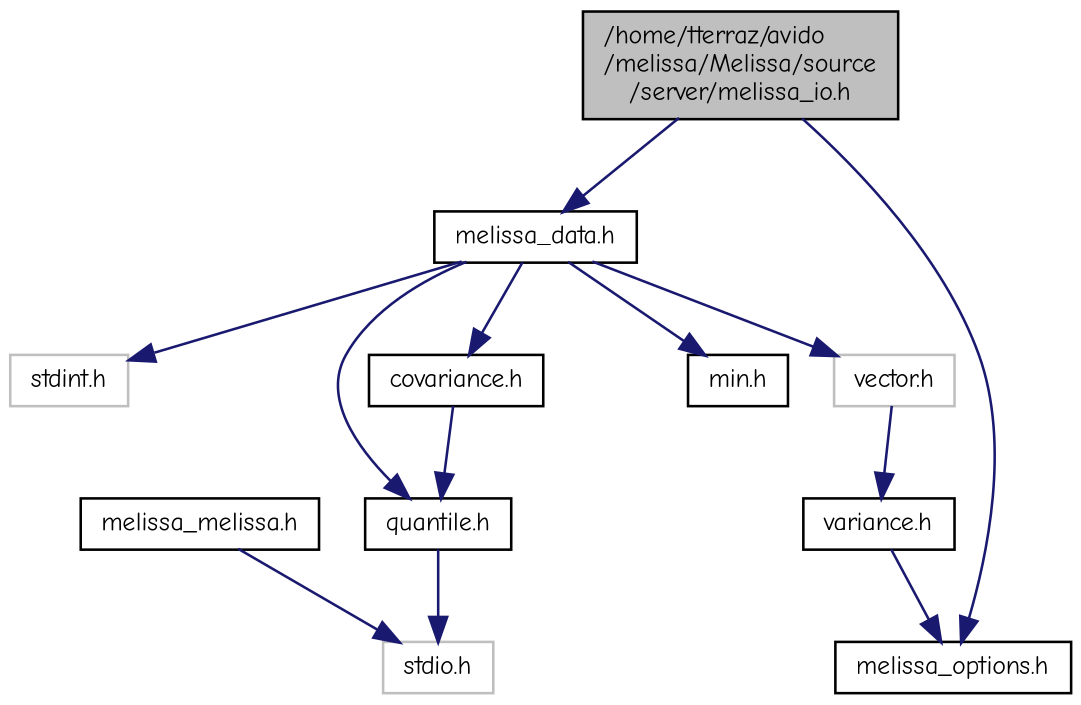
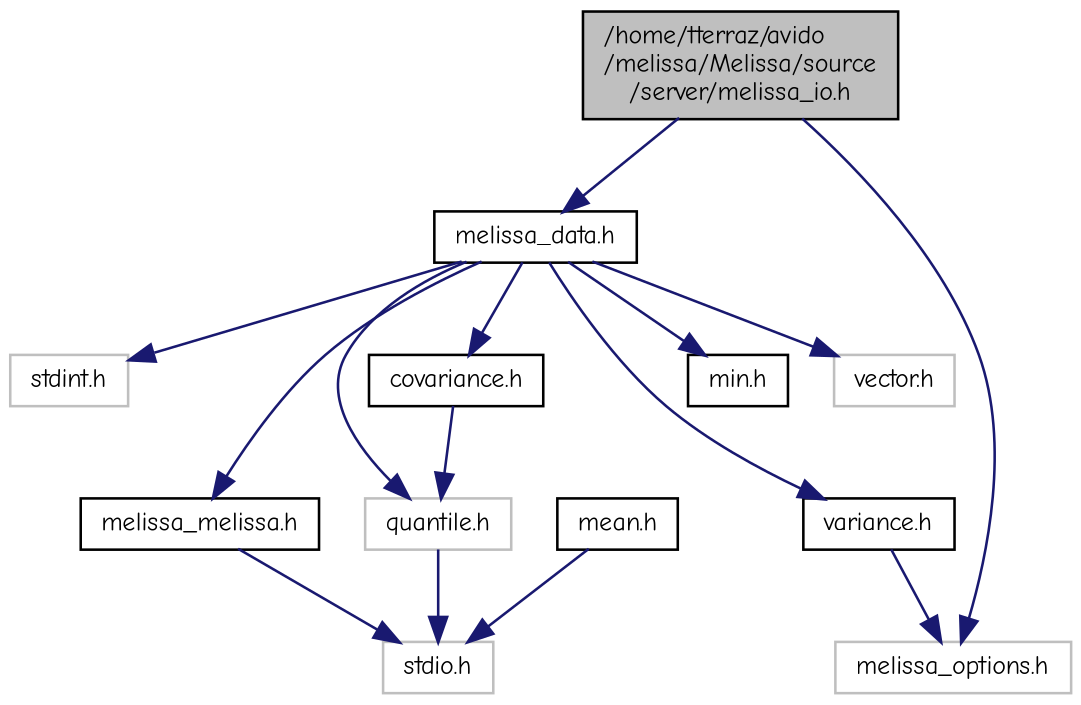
edge "melissa_data.h" -> "melissa_melissa.h": added
edge "vector.h" -> "variance.h": now "melissa_data.h" -> "variance.h"
node "quantile.h": color black -> grey75
node "mean.h": added
node "melissa_options.h": color black -> grey75
